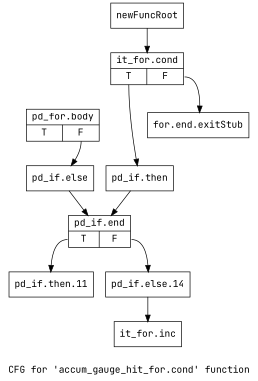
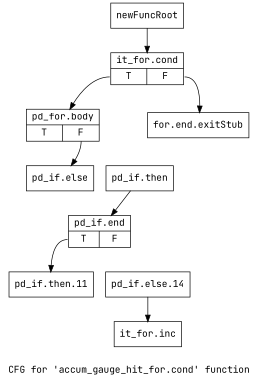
edge "it_for.cond" -> "pd_if.then": now "it_for.cond" -> "pd_for.body"
edge "pd_if.else" -> "pd_if.end": removed
edge "pd_if.end" -> "pd_if.else.14": removed
